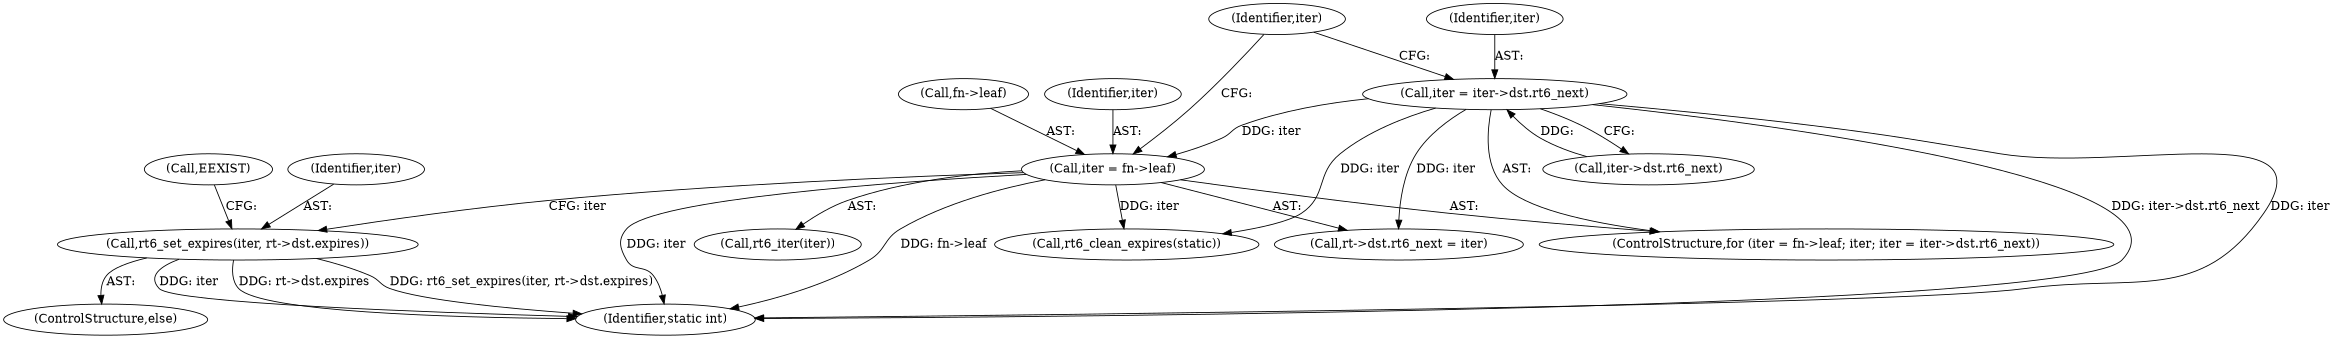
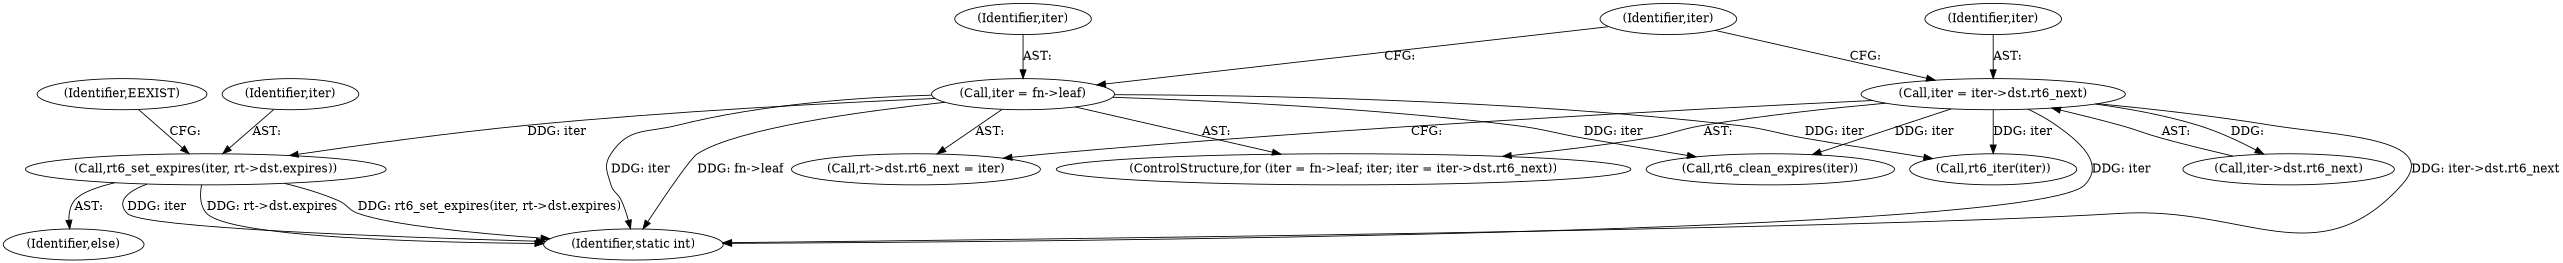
node "(Call,fn->leaf)": removed
edge "(Call,iter = iter->dst.rt6_next)" -> "(Call,iter = fn->leaf)": now "(Call,iter = iter->dst.rt6_next)" -> "(Call,rt6_iter(iter))"
edge "(Call,iter->dst.rt6_next)" -> "(Call,iter = iter->dst.rt6_next)": label "DDG: " -> "AST: "
edge "(Call,iter = iter->dst.rt6_next)" -> "(Call,iter->dst.rt6_next)": label "CFG: " -> "DDG: "
node "(Call,EEXIST)": label "(Call,EEXIST)" -> "(Identifier,EEXIST)"
edge "(Call,iter = iter->dst.rt6_next)" -> "(Call,rt->dst.rt6_next = iter)": label "DDG: iter" -> "CFG: "
edge "(Call,iter = fn->leaf)" -> "(Call,rt6_set_expires(iter, rt->dst.expires))": label "CFG: iter" -> "DDG: iter"
edge "(Call,iter = fn->leaf)" -> "(Call,rt6_iter(iter))": label "AST: " -> "DDG: iter"
node "(Call,rt6_clean_expires(static))": label "(Call,rt6_clean_expires(static))" -> "(Call,rt6_clean_expires(iter))"
node "(ControlStructure,else)": label "(ControlStructure,else)" -> "(Identifier,else)"
